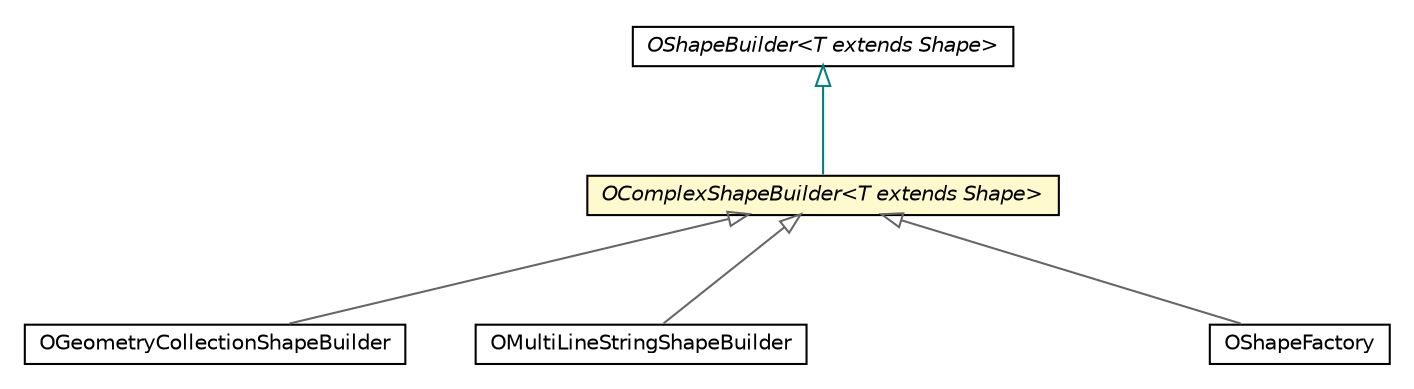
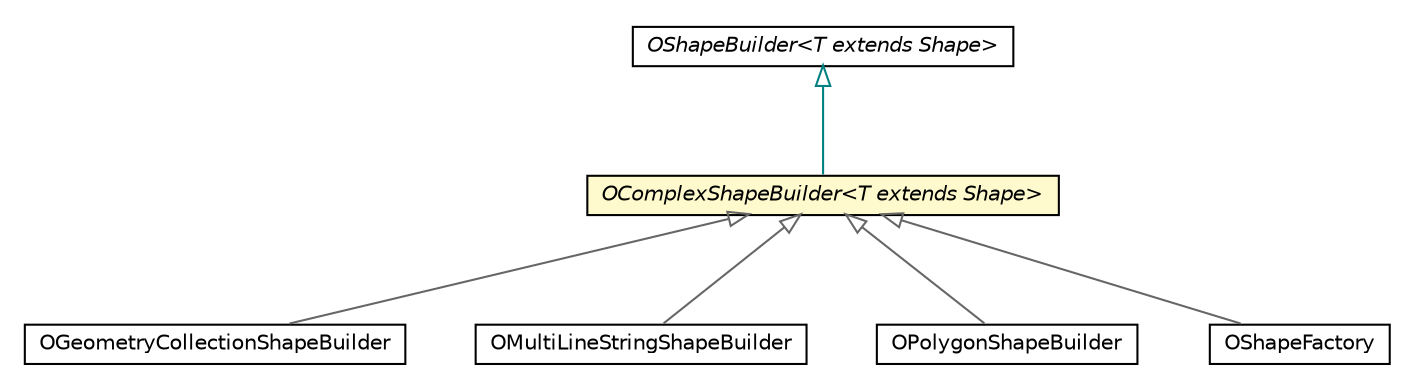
node "OPolygonShapeBuilder": added
